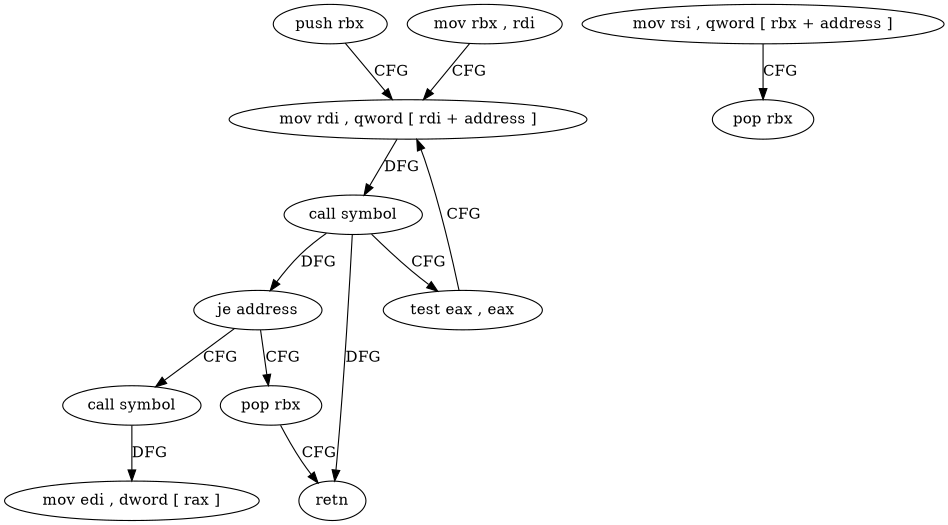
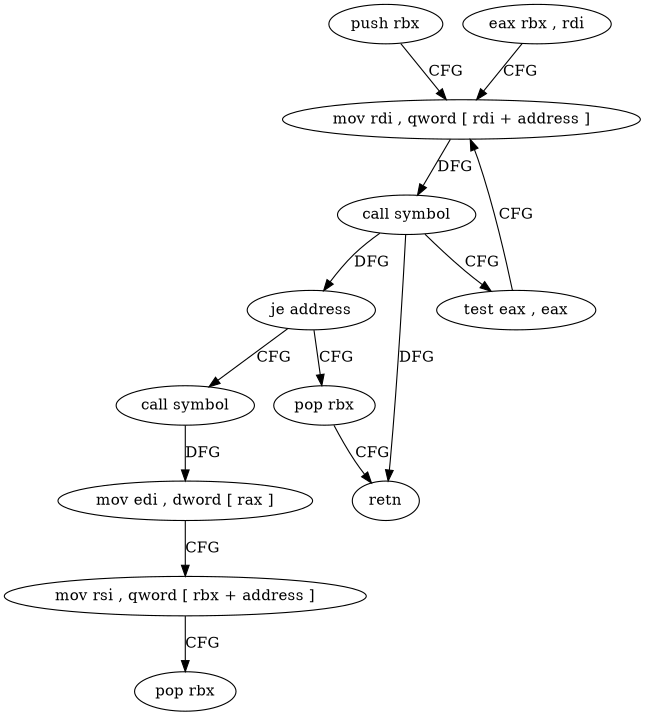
node "mov rbx , rdi": label "mov rbx , rdi" -> "eax rbx , rdi"
edge "mov edi , dword [ rax ]" -> "mov rsi , qword [ rbx + address ]": added, label "CFG"
